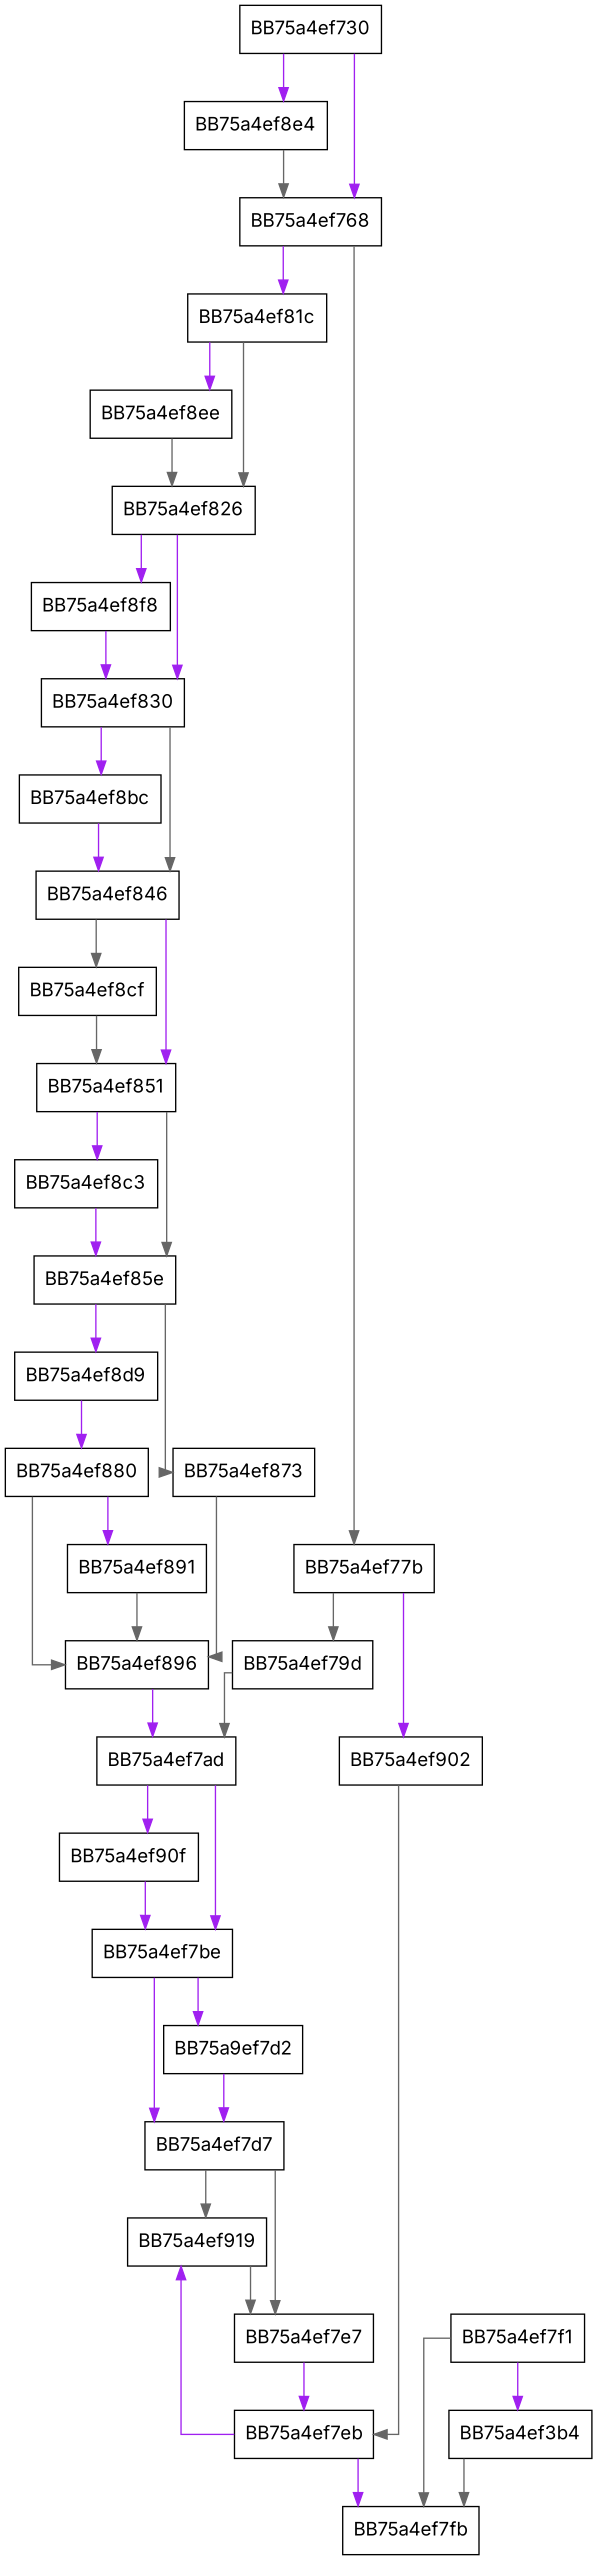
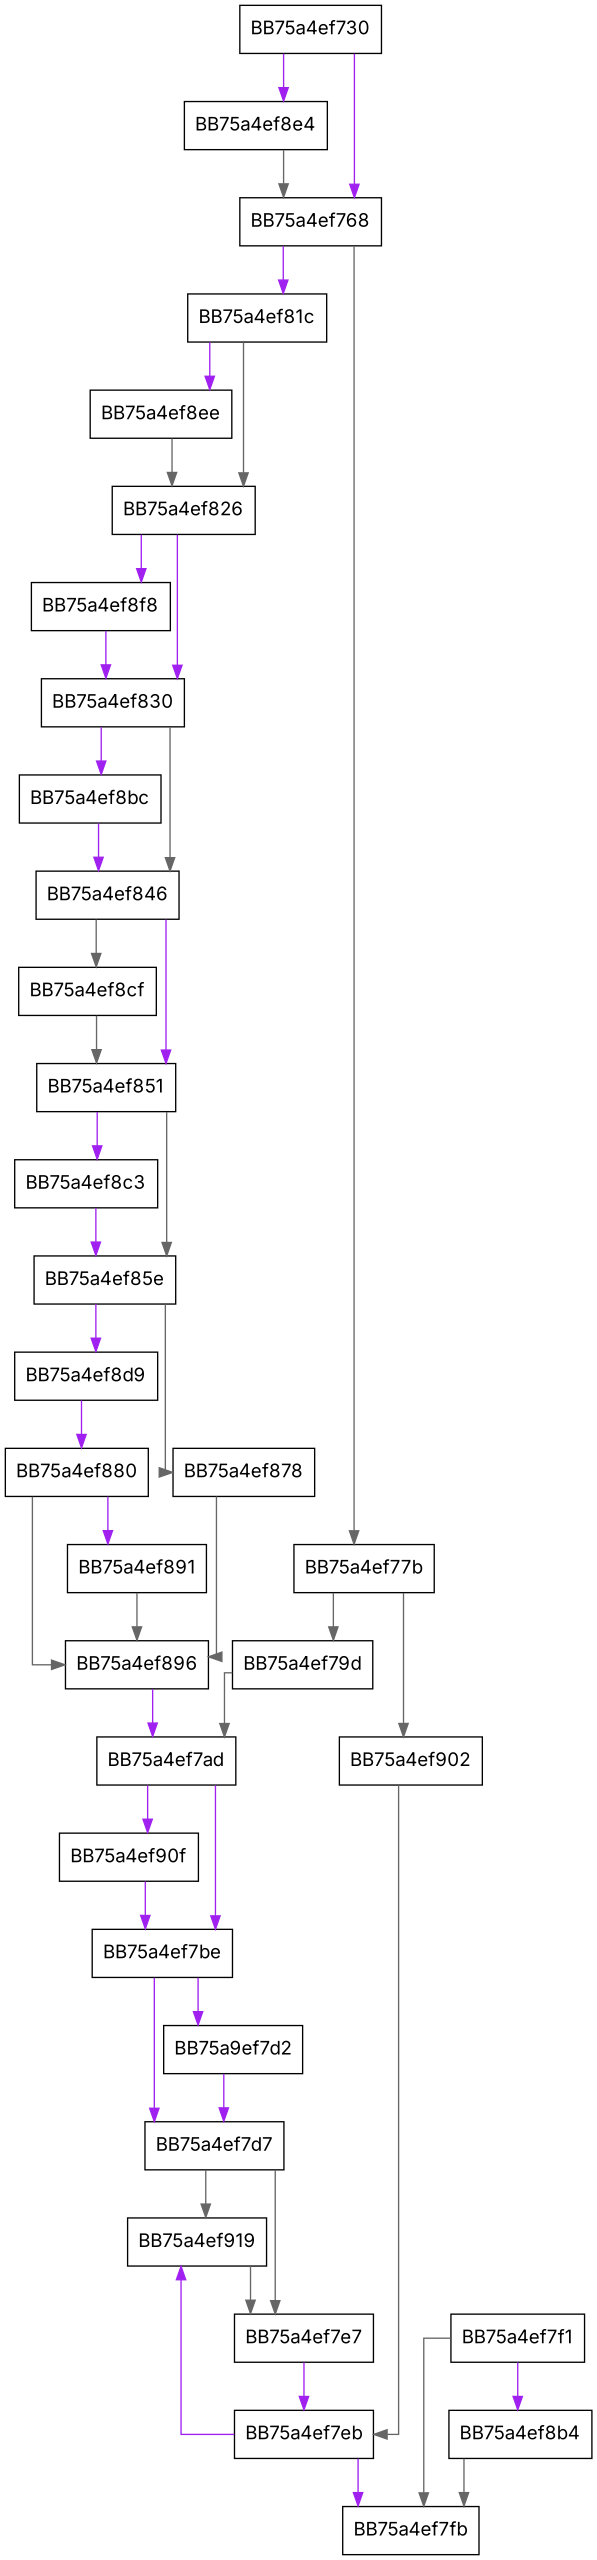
node "BB75a4ef873": label "BB75a4ef873" -> "BB75a4ef878"
edge "BB75a4ef77b" -> "BB75a4ef902": color purple -> gray40
node "BB75a4ef3b4": label "BB75a4ef3b4" -> "BB75a4ef8b4"
